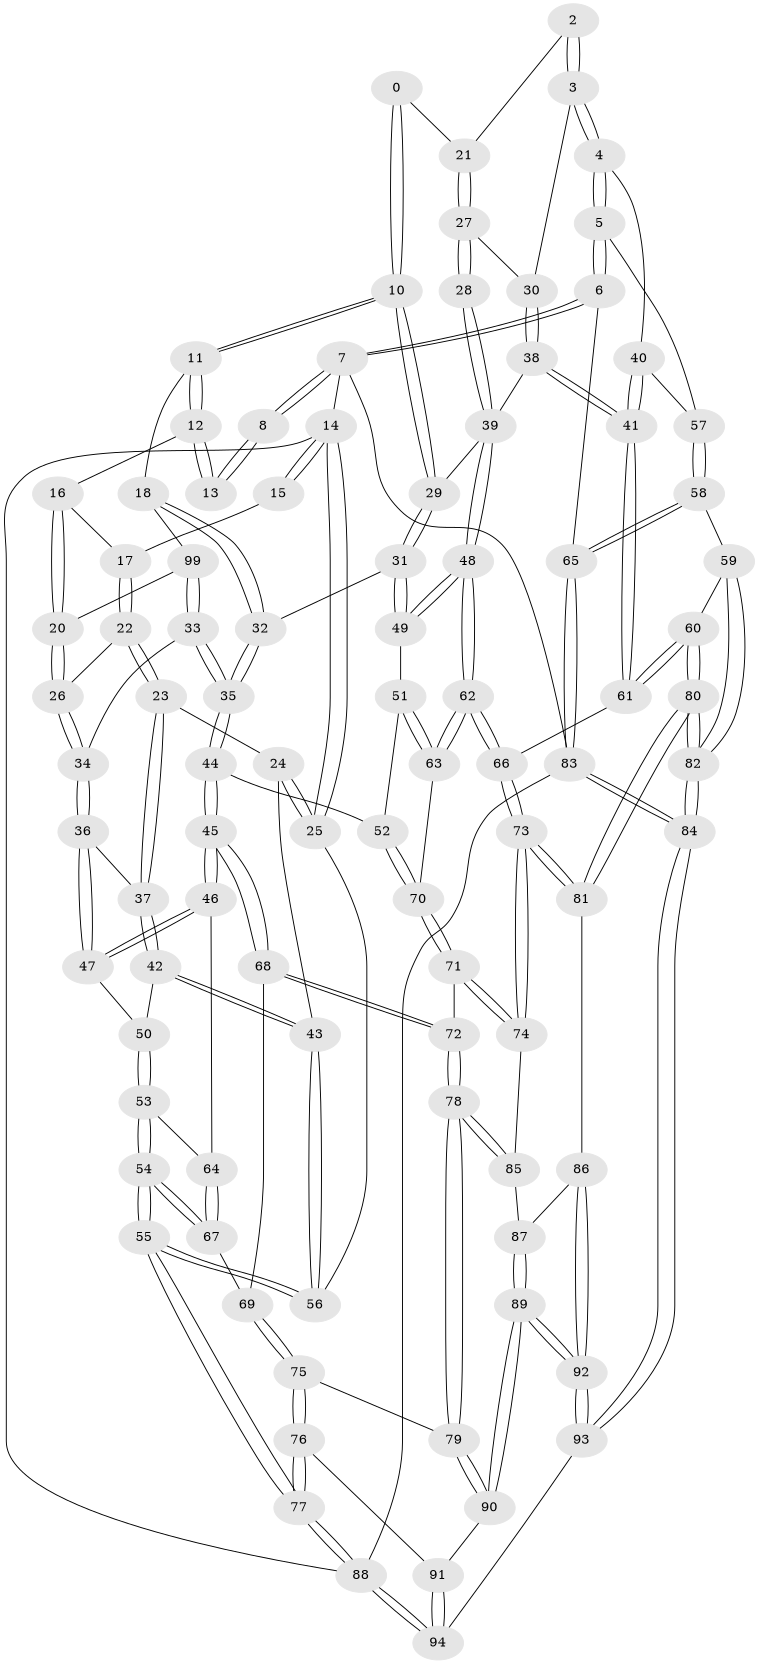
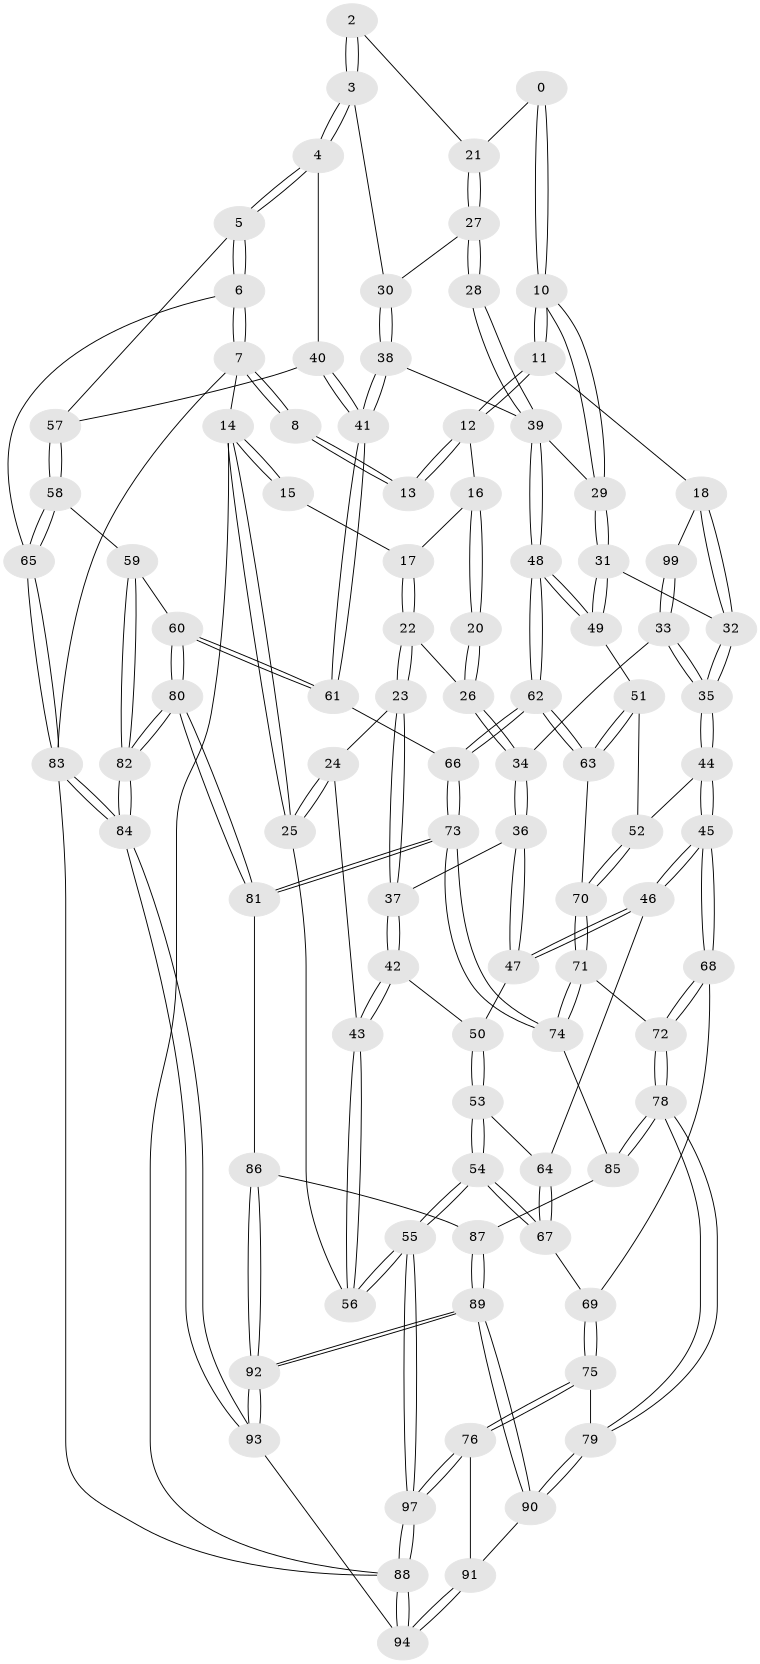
edge "99" -- "20": removed
node "77": label "77" -> "97"
